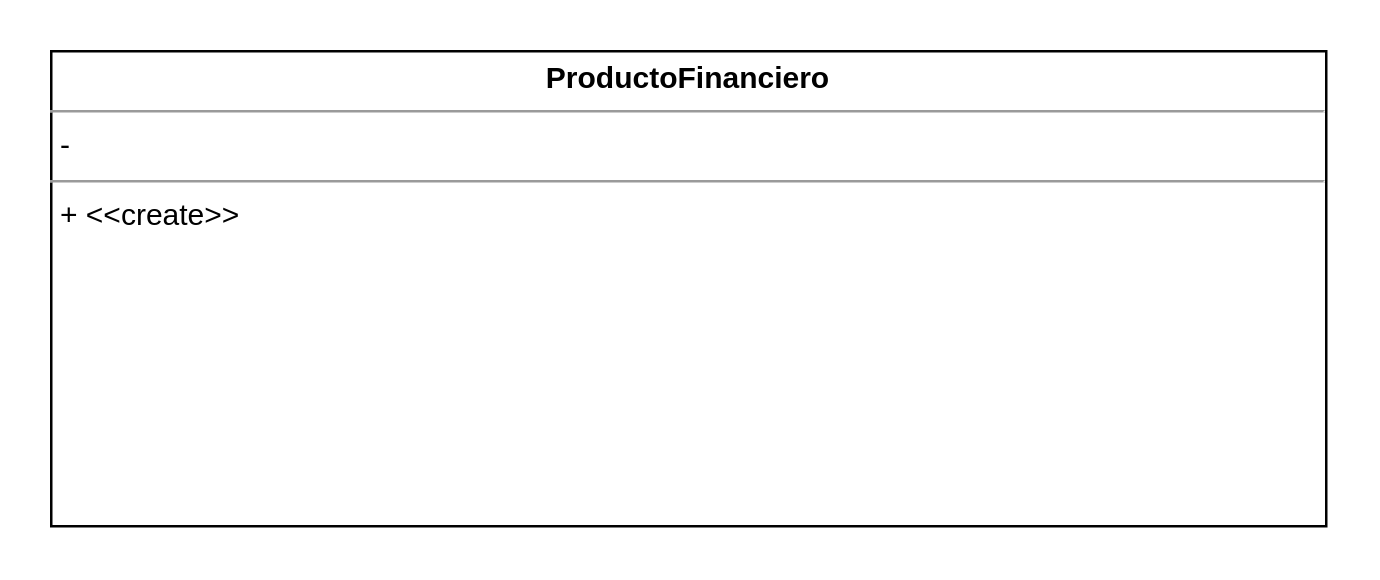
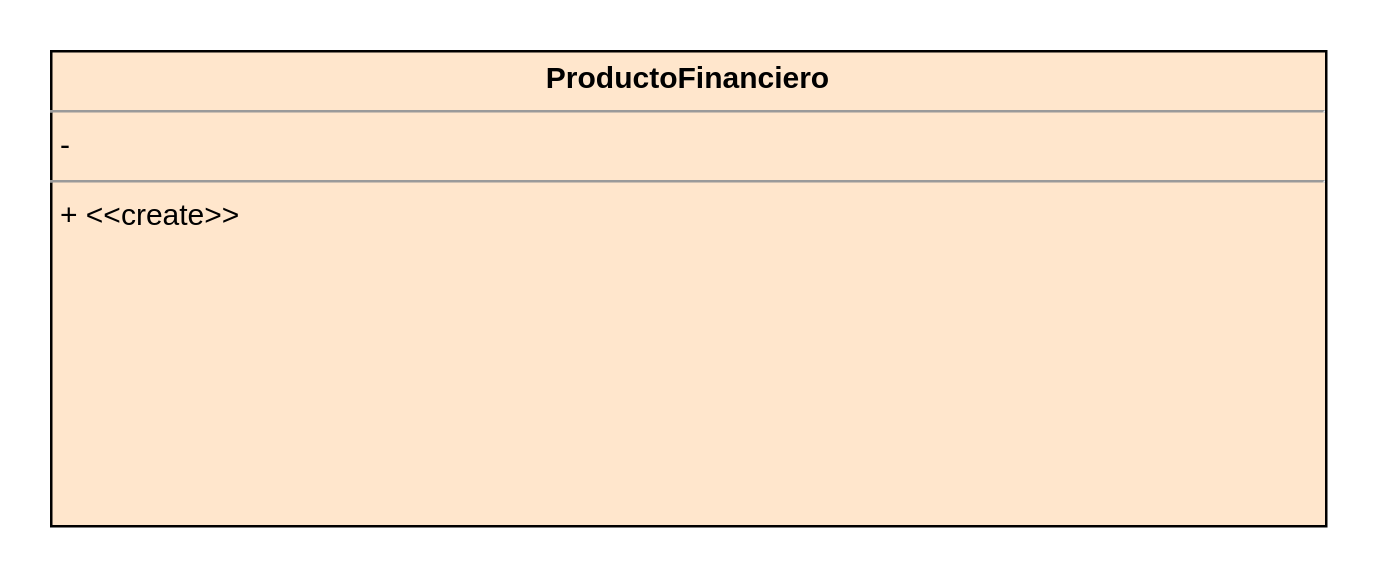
node "ProductoFinanciero - + <<create>>": fillcolor #ffffff -> #ffe6cc
